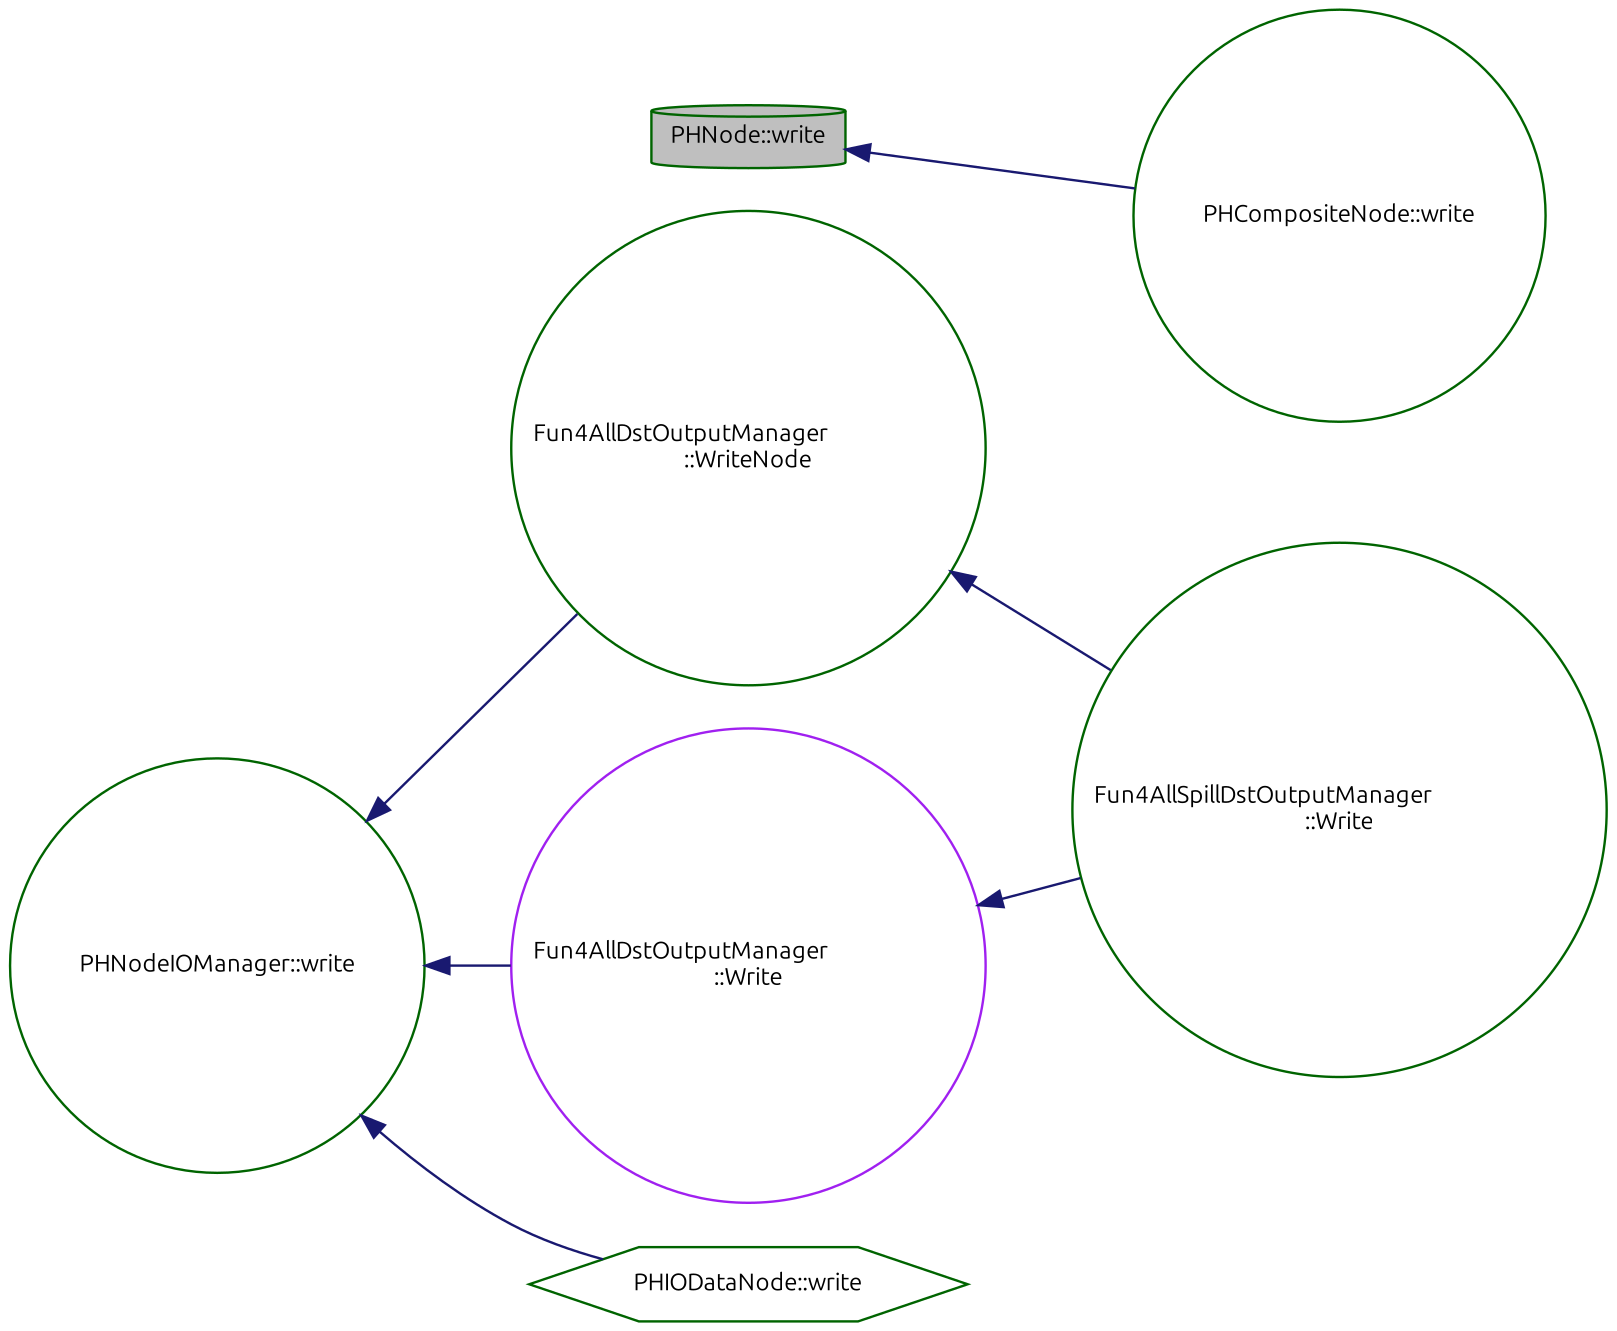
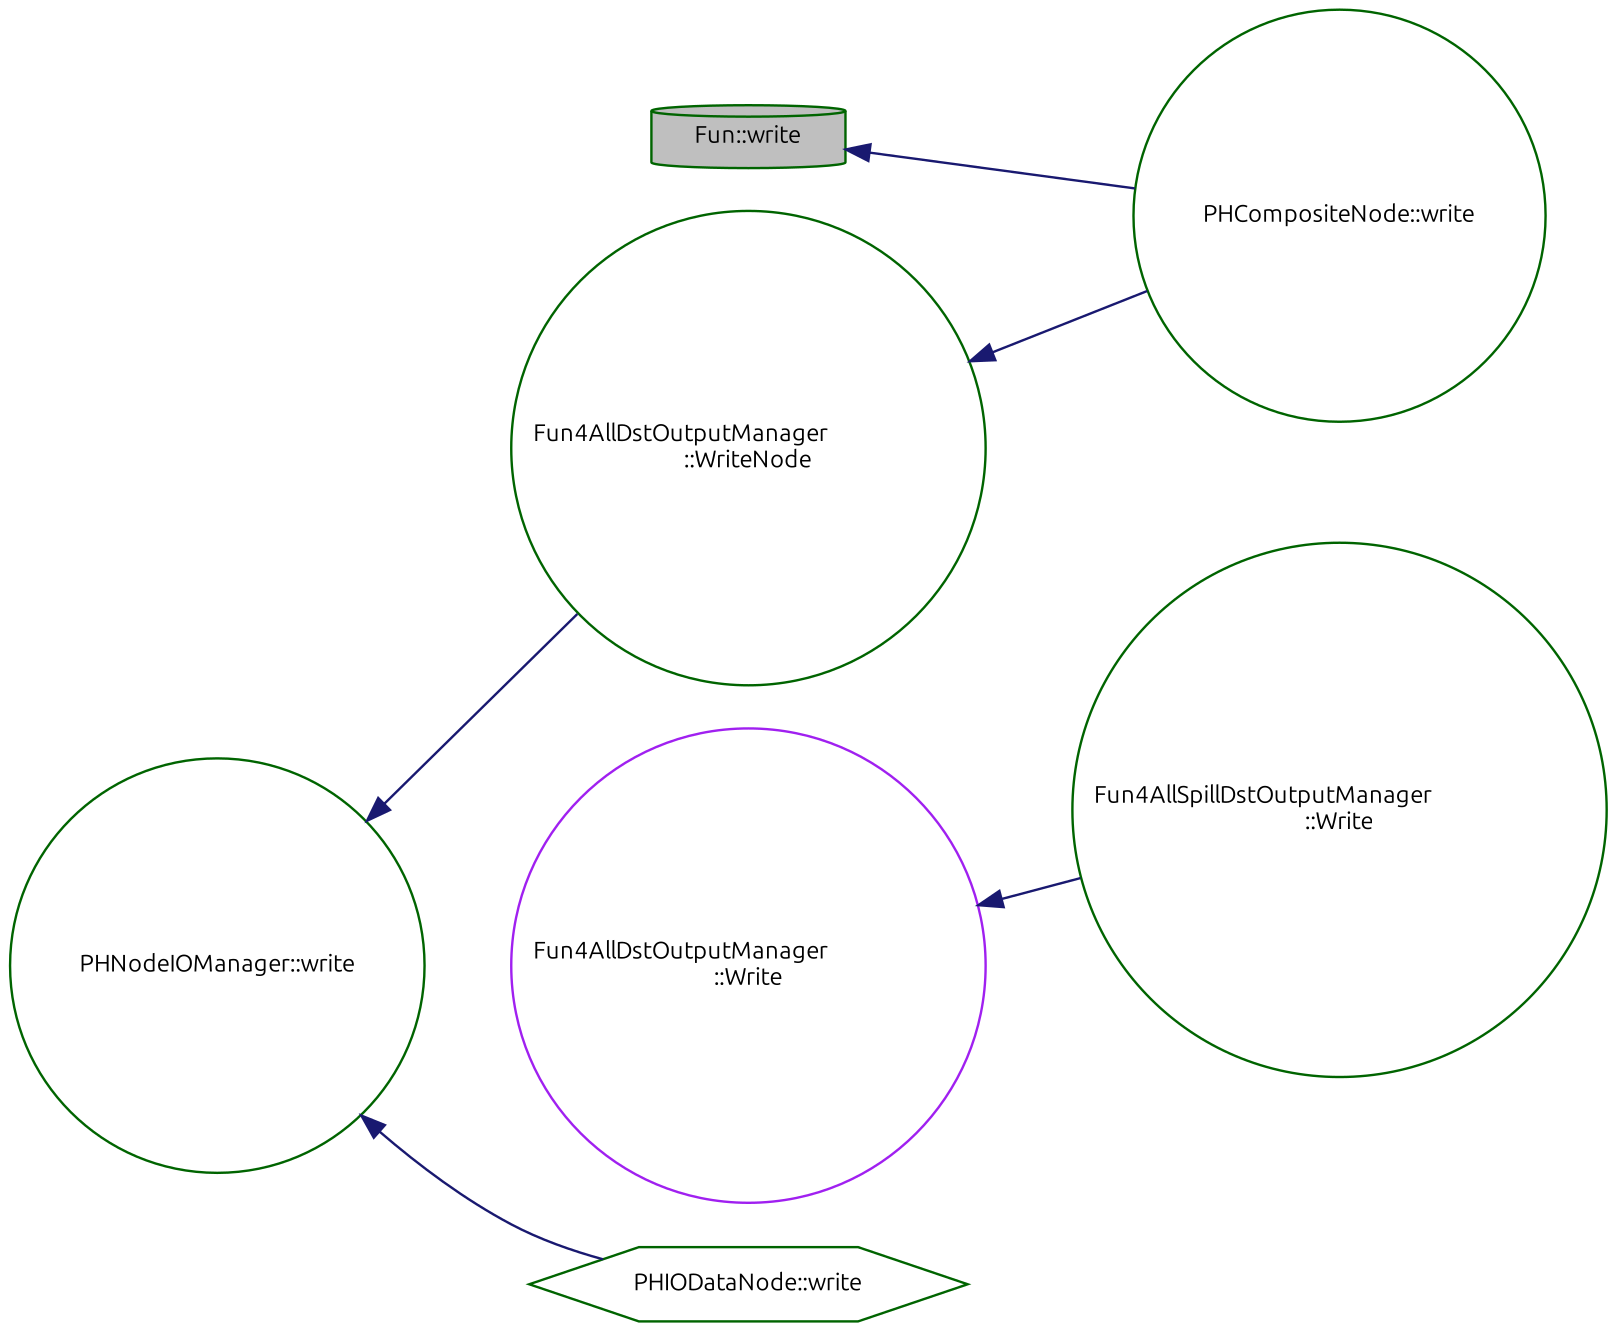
node "PHNode::write": label "PHNode::write" -> "Fun::write"
edge "Fun4AllSpillDstOutputManager ::Write" -> "Fun4AllDstOutputManager ::WriteNode": now "PHCompositeNode::write" -> "Fun4AllDstOutputManager ::WriteNode"
edge "Fun4AllDstOutputManager ::Write" -> "PHNodeIOManager::write": removed
